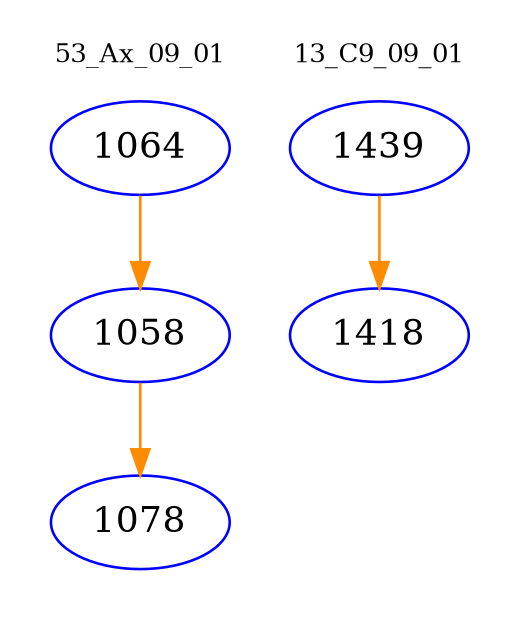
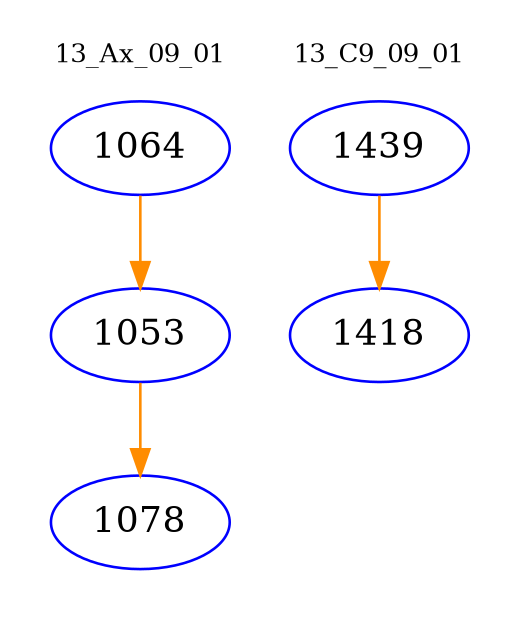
cluster "53_Ax_09_01": label "53_Ax_09_01" -> "13_Ax_09_01"
node "1058": label "1058" -> "1053"
